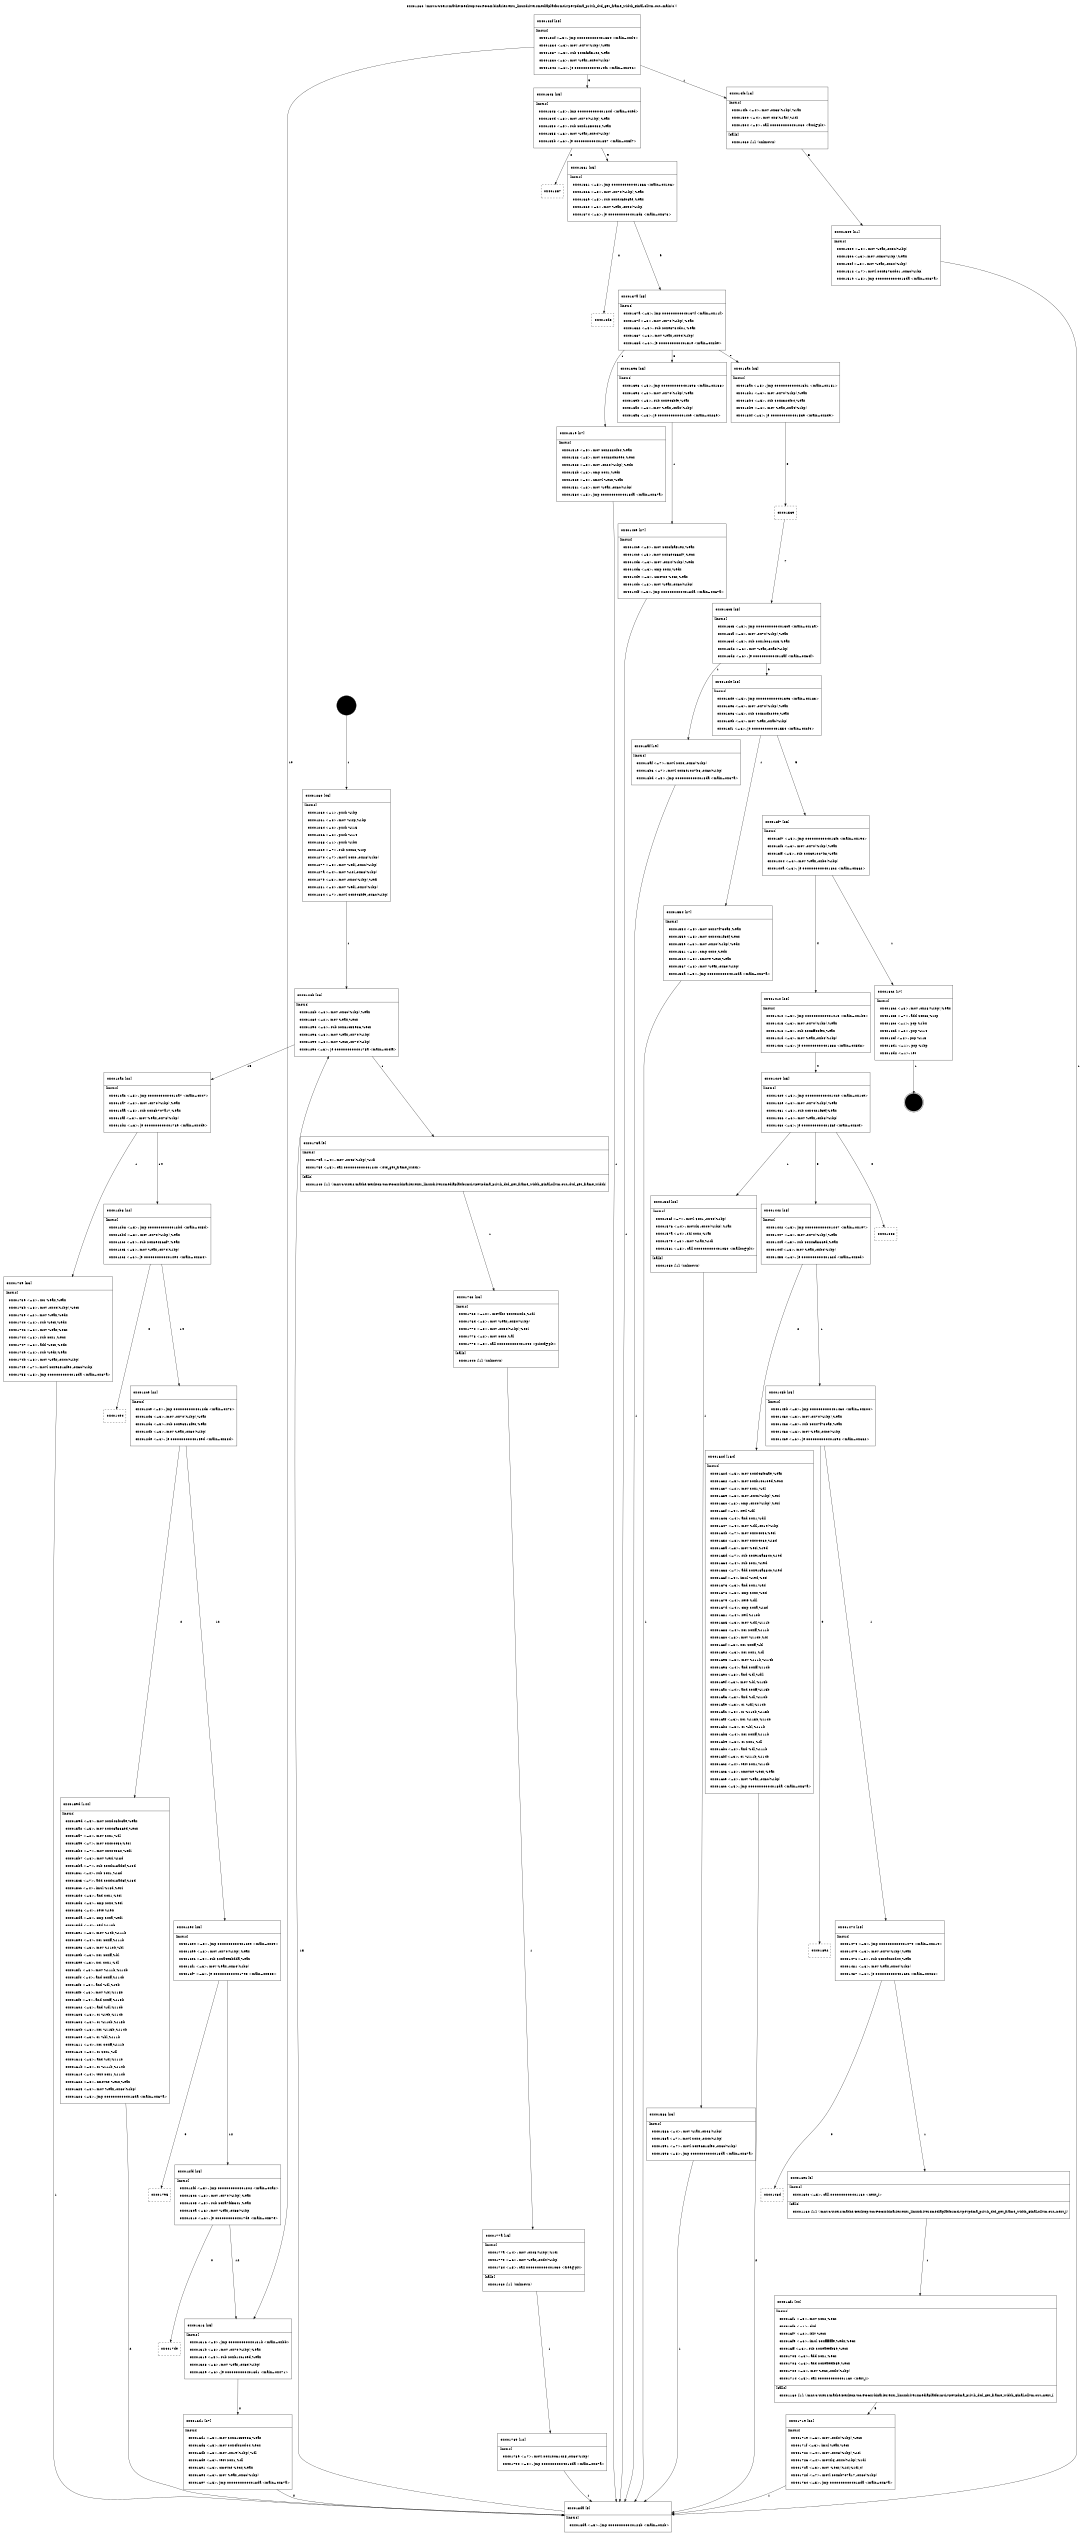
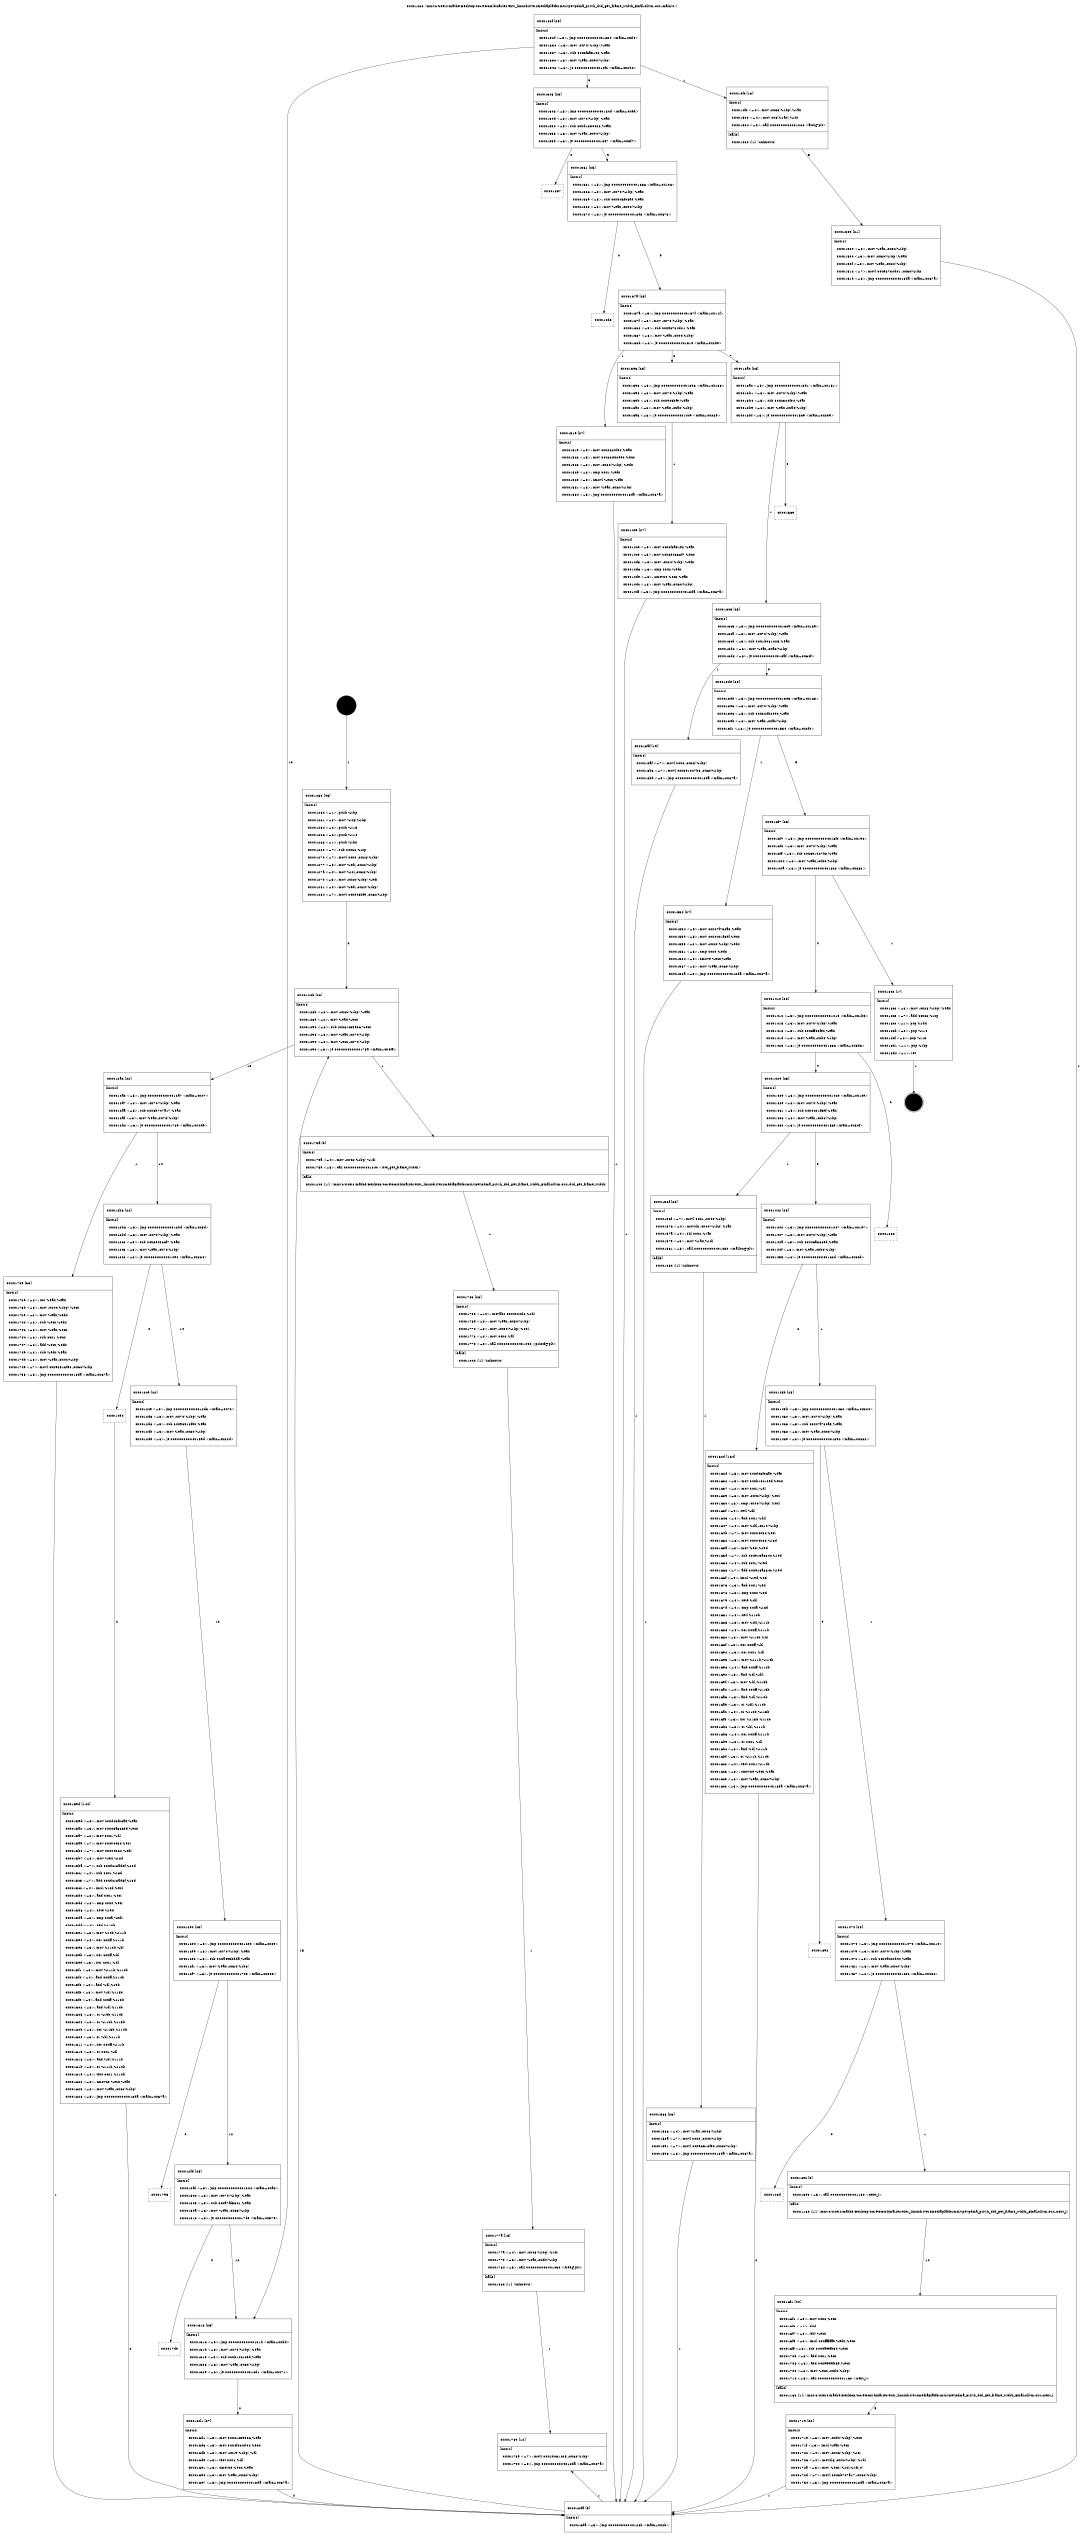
edge "0x401539" -> "0x4013c5 [25]": now "0x4013ac [25]" -> "0x4013c5 [25]"
edge "0x401260 [43]" -> "0x40128b [23]": label " 1" -> " 6"
edge "0x401429 [25]" -> "0x401838": now "0x401410 [25]" -> "0x401838"
edge "0x4012ce [22]" -> "0x40159d [144]": now "0x4014e4" -> "0x40159d [144]"
edge "0x4016ec [5]" -> "0x4016f1 [40]": label " 1" -> " 14"
edge "0x401789 [12]" -> "0x4018da [5]": reversed
